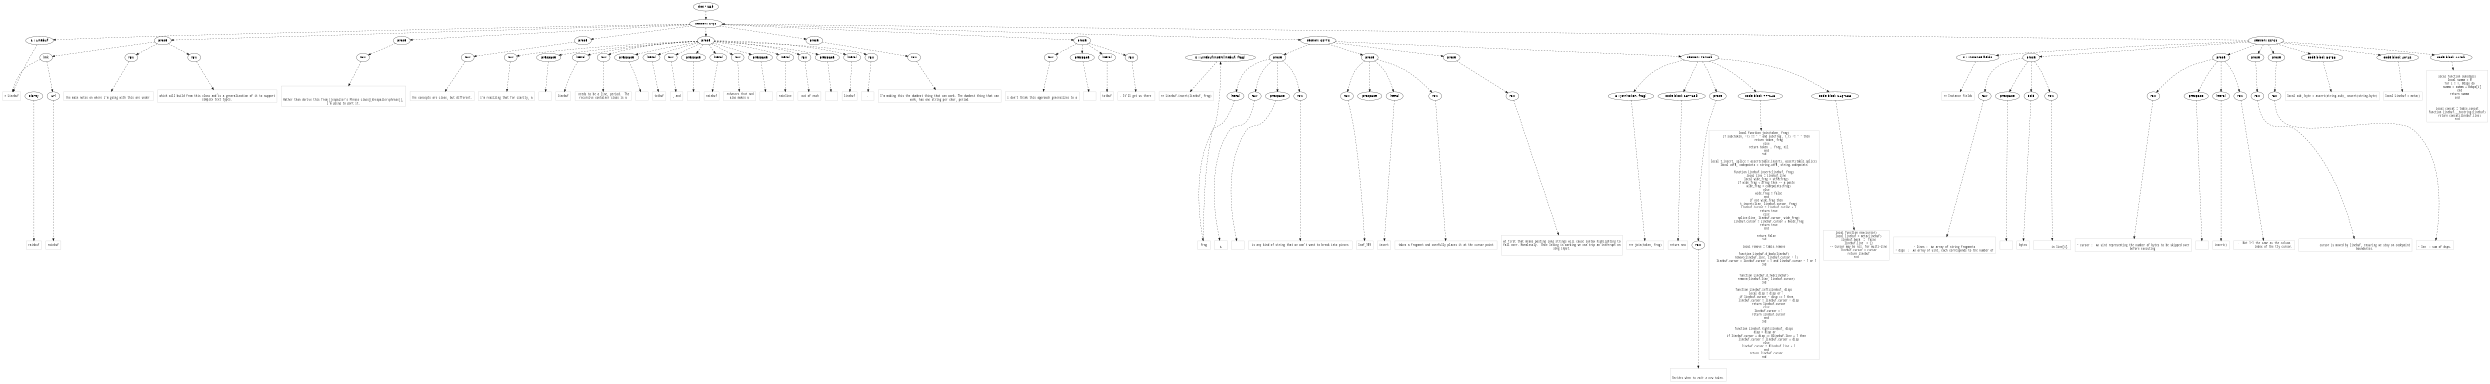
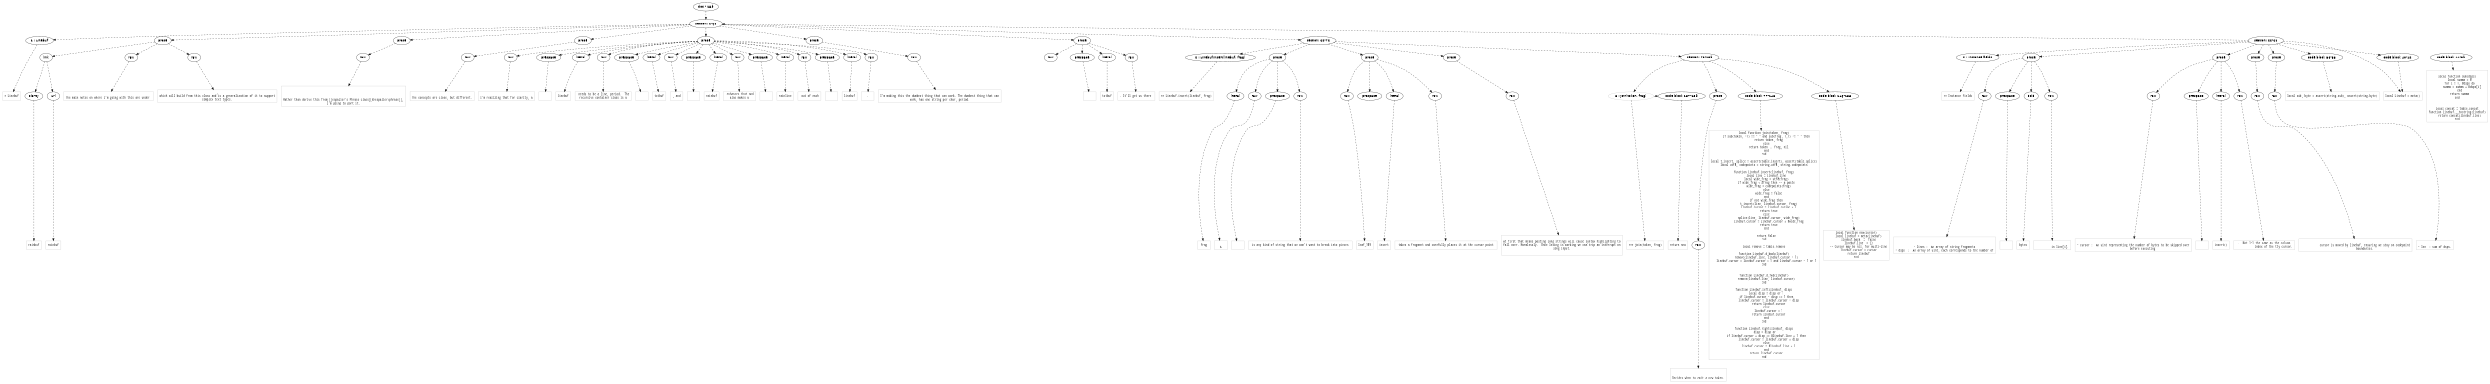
edge "section: 22-61" -> "code block 44-39": now "section: 22-61" -> "local Linebuf = meta()"
edge "link" -> "* Linebuf": now "link" -> "clarity"
edge "section: 73-159" -> "code block 157-159": now "3 : join(token, frag)" -> "code block 157-159"
node "I don't think this approach generalizes to a": removed
node "3 : join(token, frag)": color black -> Gray
edge "frag" -> "2 : Linebuf.insert(linebuf, frag)": now "section: 62-72" -> "2 : Linebuf.insert(linebuf, frag)"
